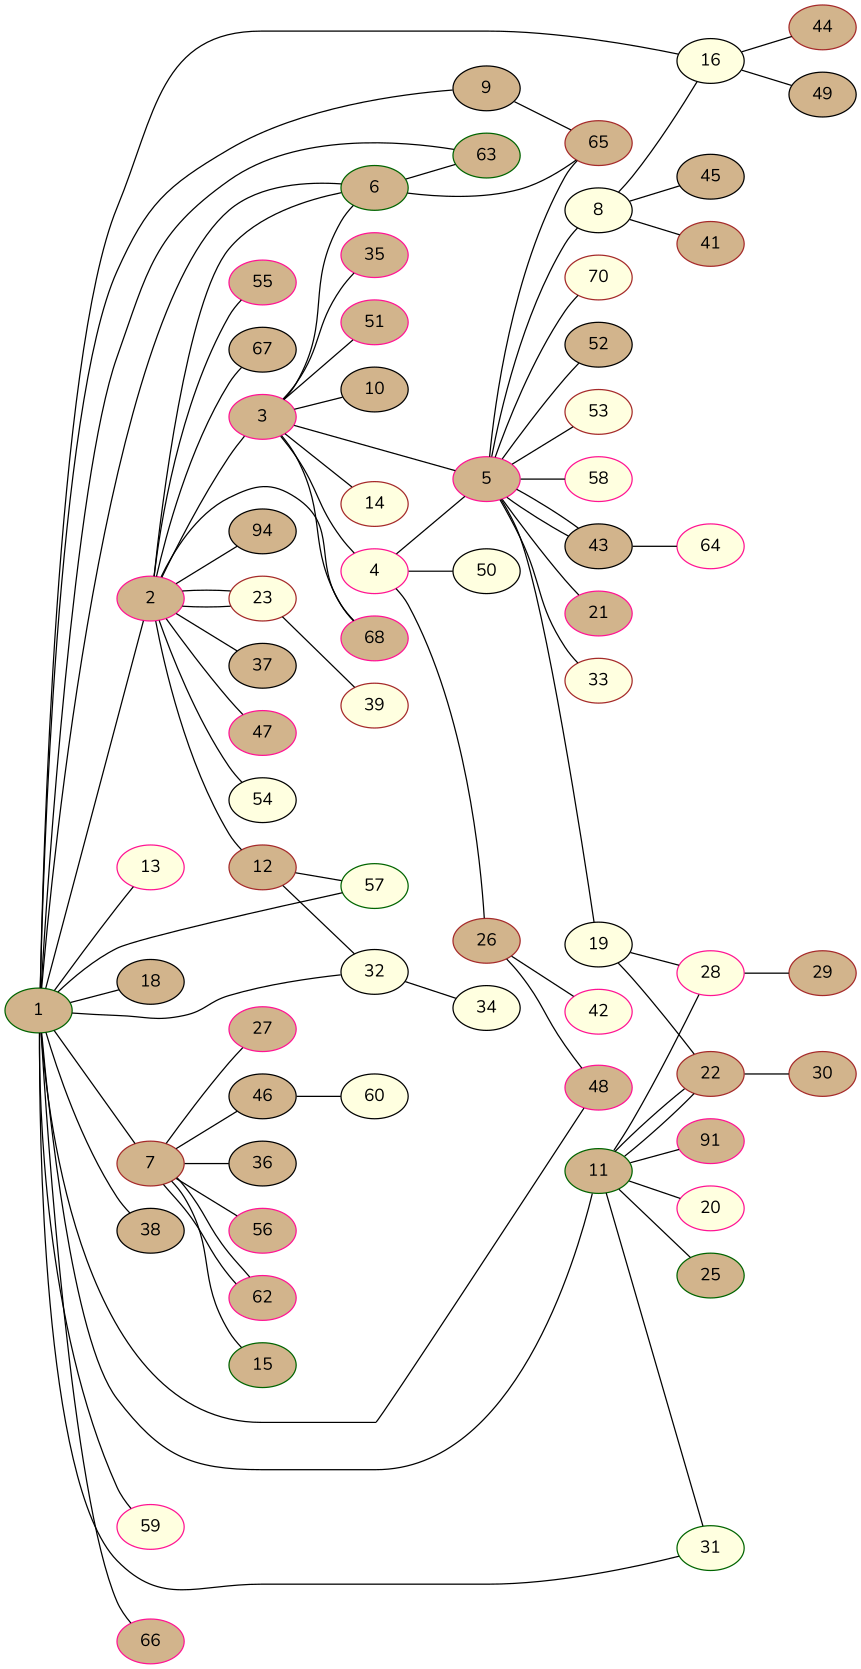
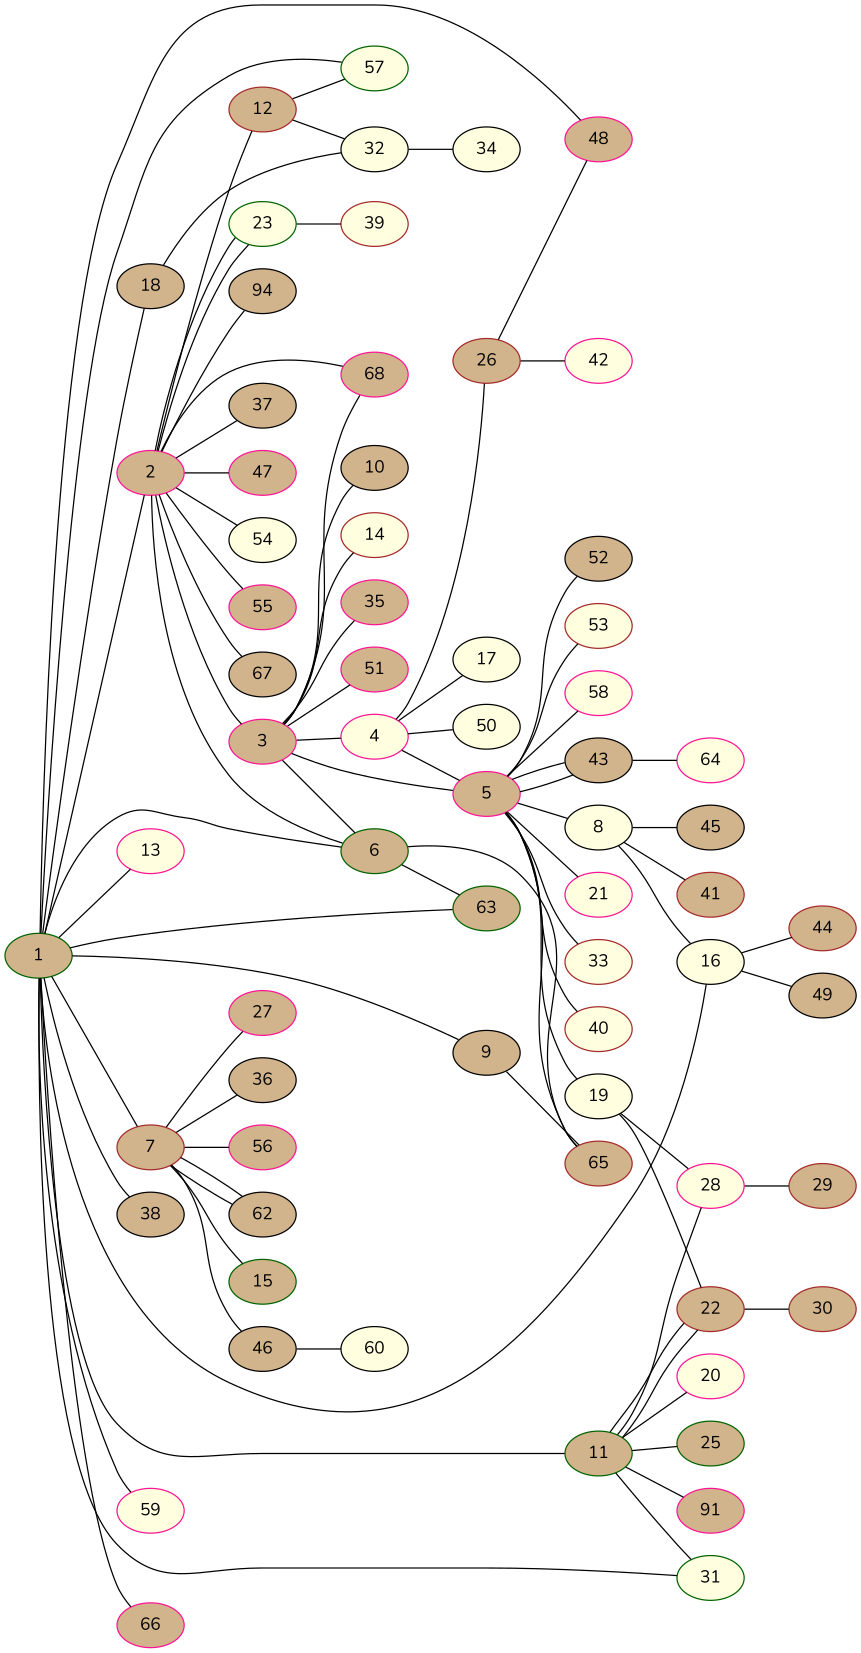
node "70": label "70" -> "40"
node "23": color brown -> darkgreen
node "21": fillcolor tan -> lightyellow
node "17": added
edge "32" -- "1": now "32" -- "18"
node "62": color deeppink -> black
